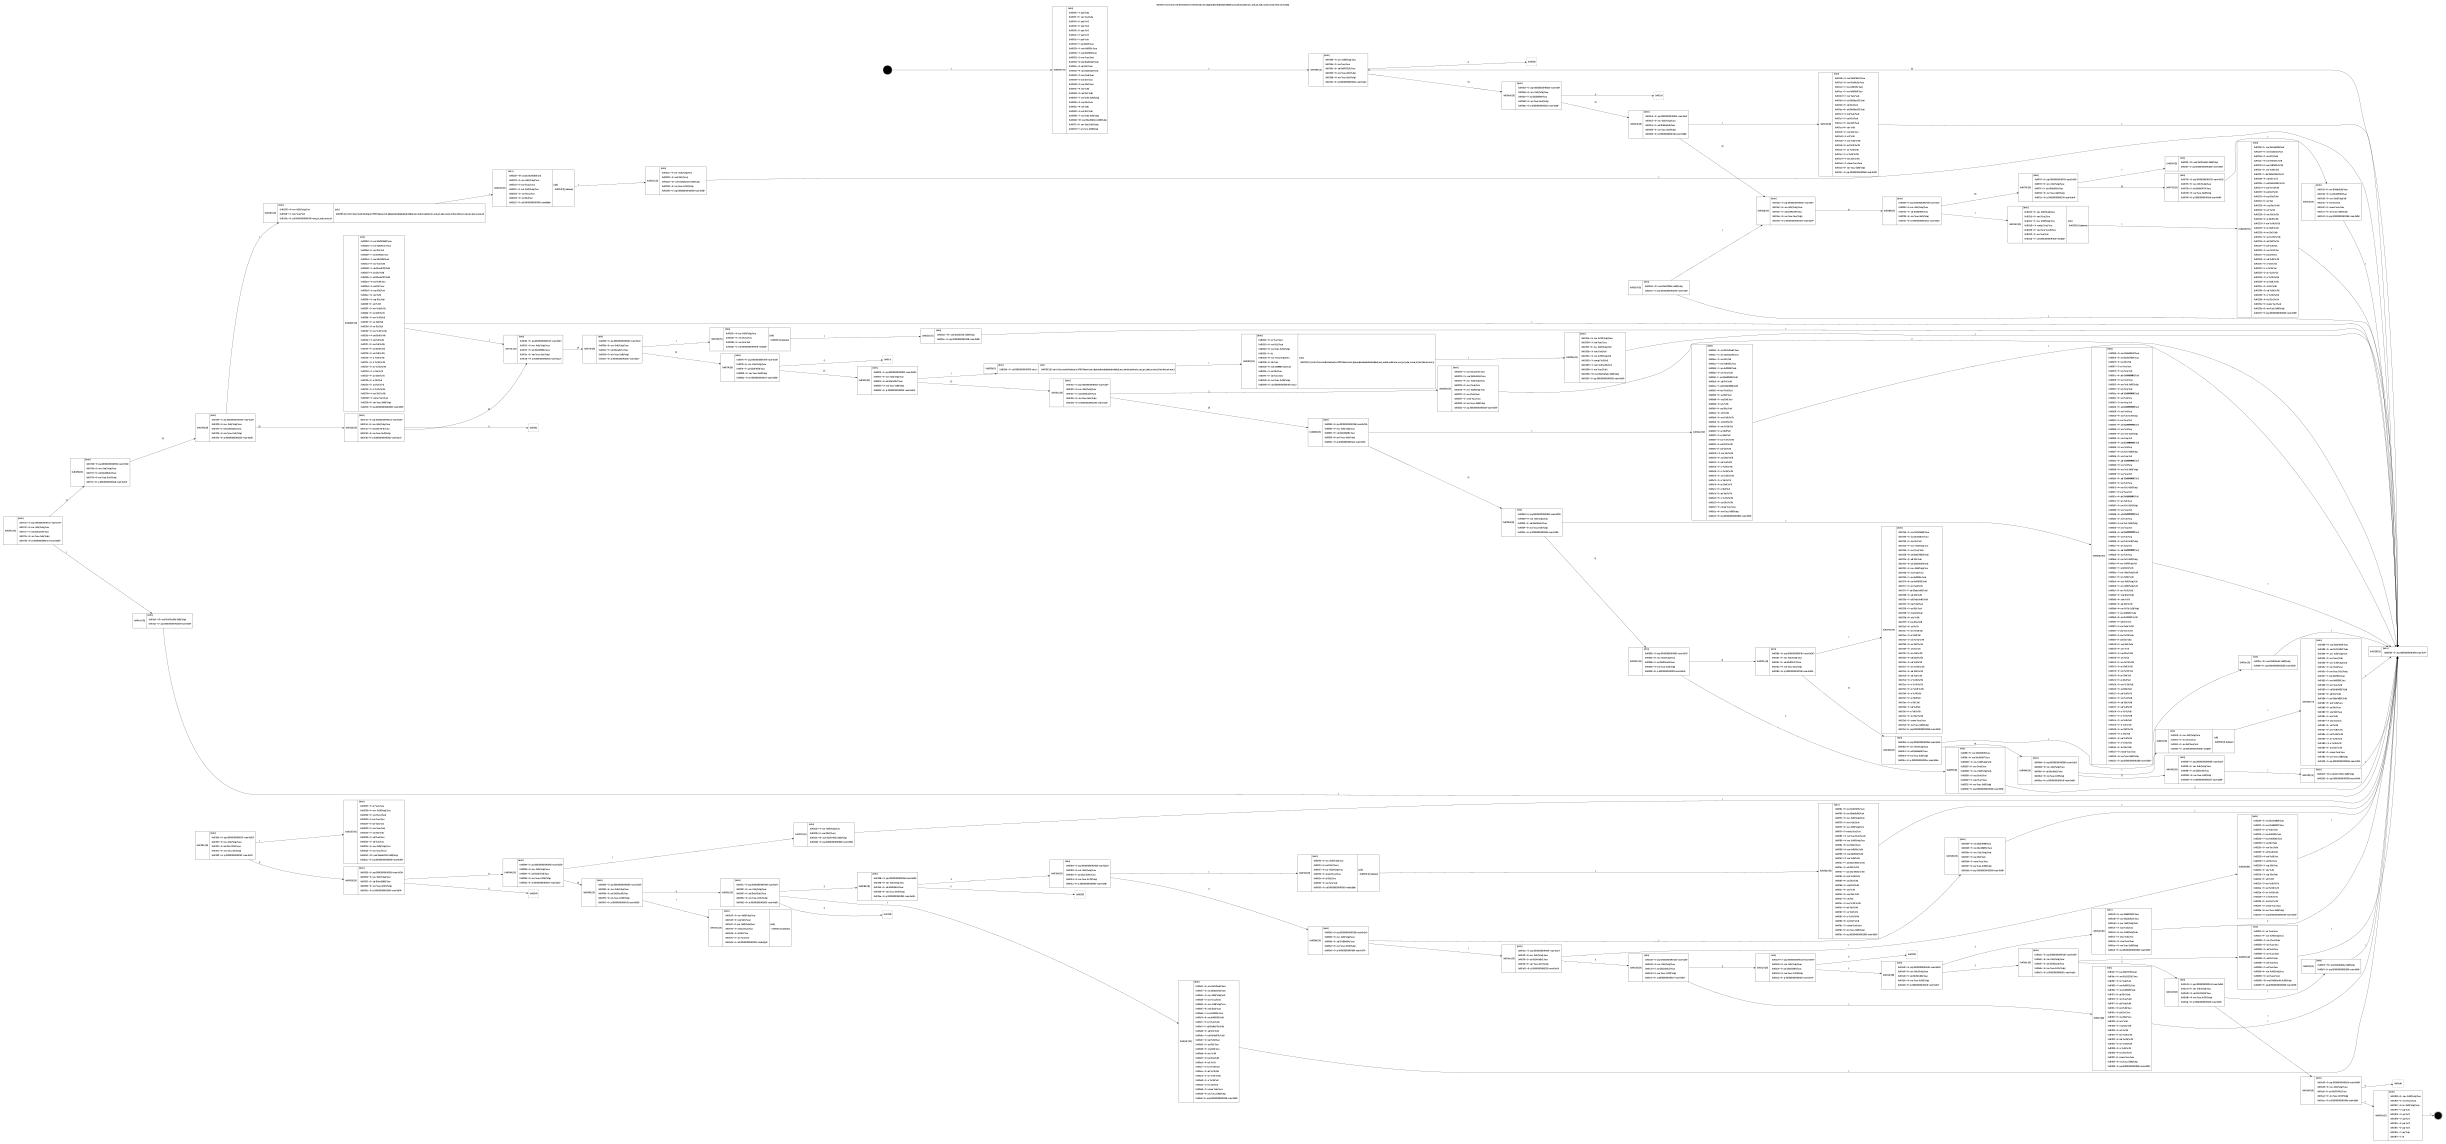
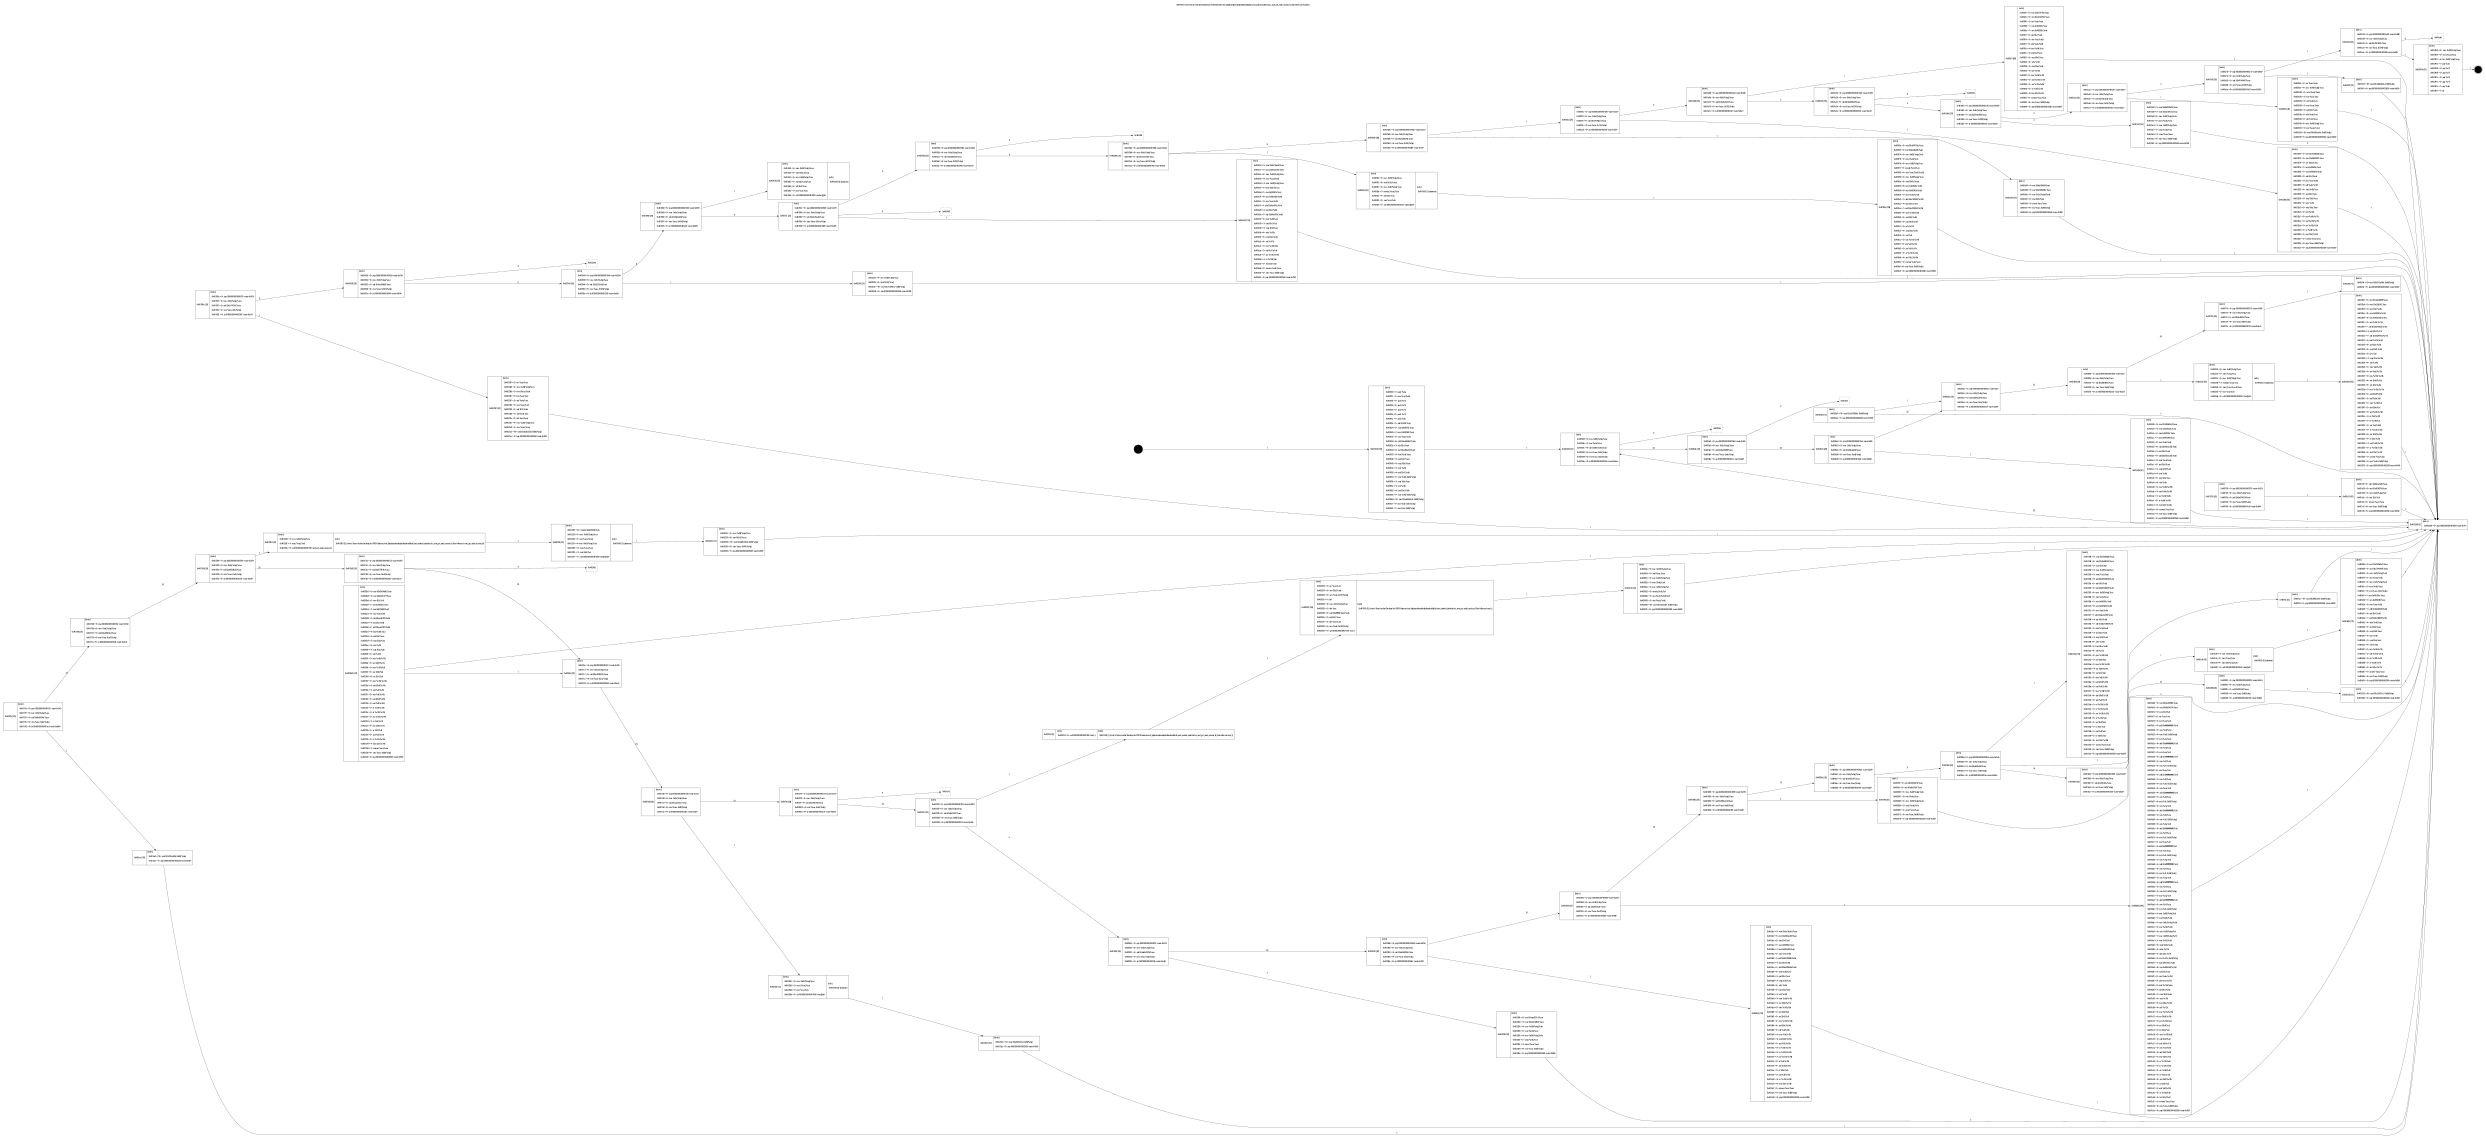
edge "0x401714 [28]" -> "0x401730 [28]": removed, label "29"
edge "0x402387 [42]" -> "0x402568 [5]": added, label "1"
edge "0x40189c [28]" -> "0x402146 [174]": now "0x4018b8 [28]" -> "0x402146 [174]"
